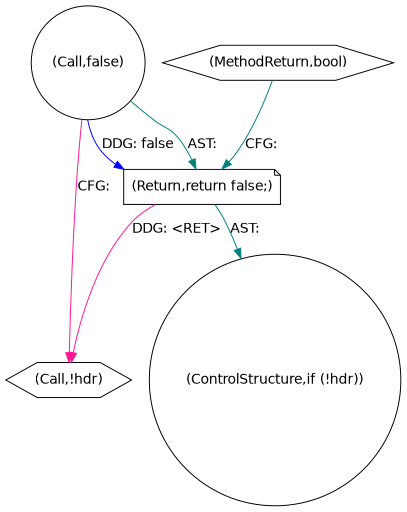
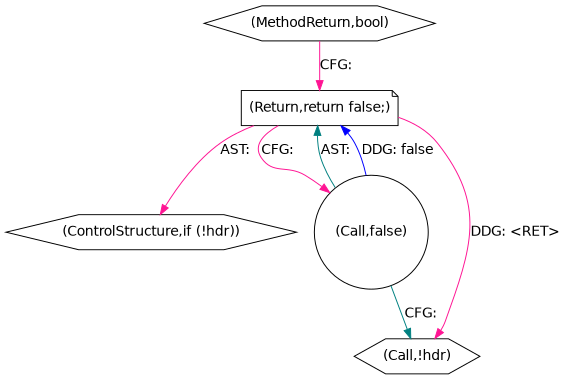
edge "(MethodReturn,bool)" -> "(Return,return false;)": color teal -> deeppink
edge "(Return,return false;)" -> "(Call,false)": added, label "CFG:"
edge "(Return,return false;)" -> "(ControlStructure,if (!hdr))": color teal -> deeppink
edge "(Call,false)" -> "(Call,!hdr)": color deeppink -> teal
node "(ControlStructure,if (!hdr))": shape circle -> hexagon
